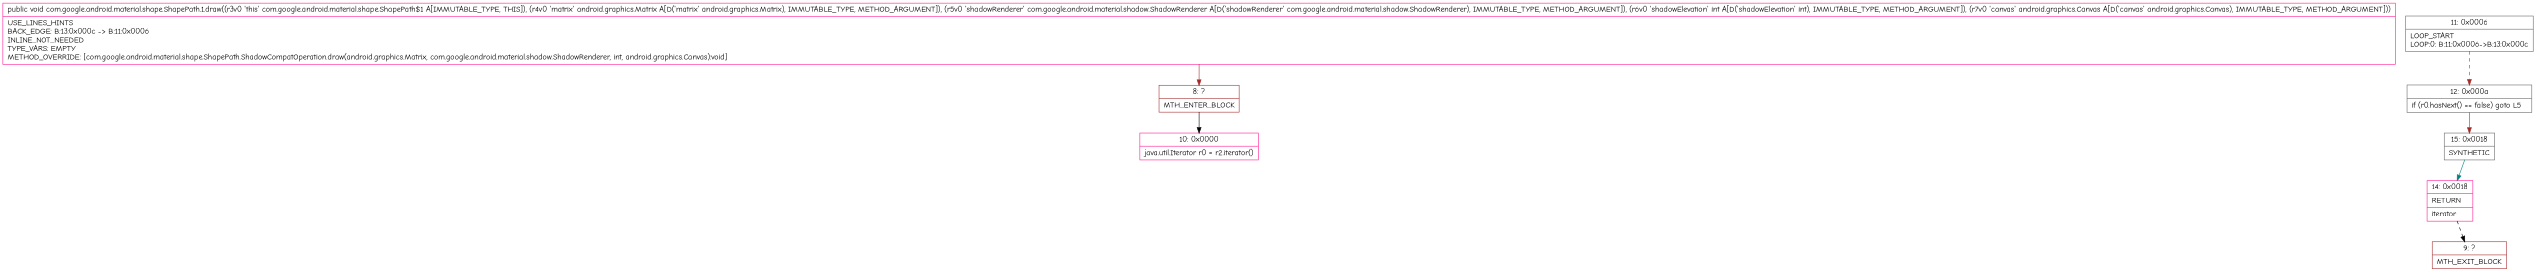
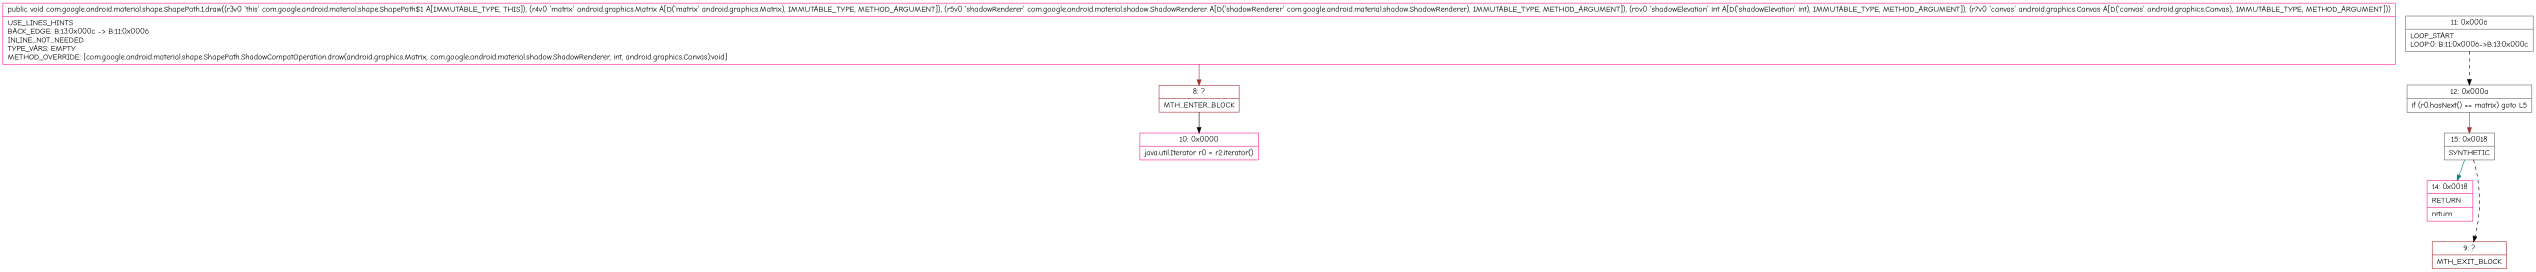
edge "11: 0x0006" -> "12: 0x000a": color brown -> black
node "12: 0x000a": text "if (r0.hasNext() == false) goto L5" -> "if (r0.hasNext() == matrix) goto L5"
node "14: 0x0018": text "iterator" -> "return"
edge "14: 0x0018" -> "9: ?": now "15: 0x0018" -> "9: ?"
